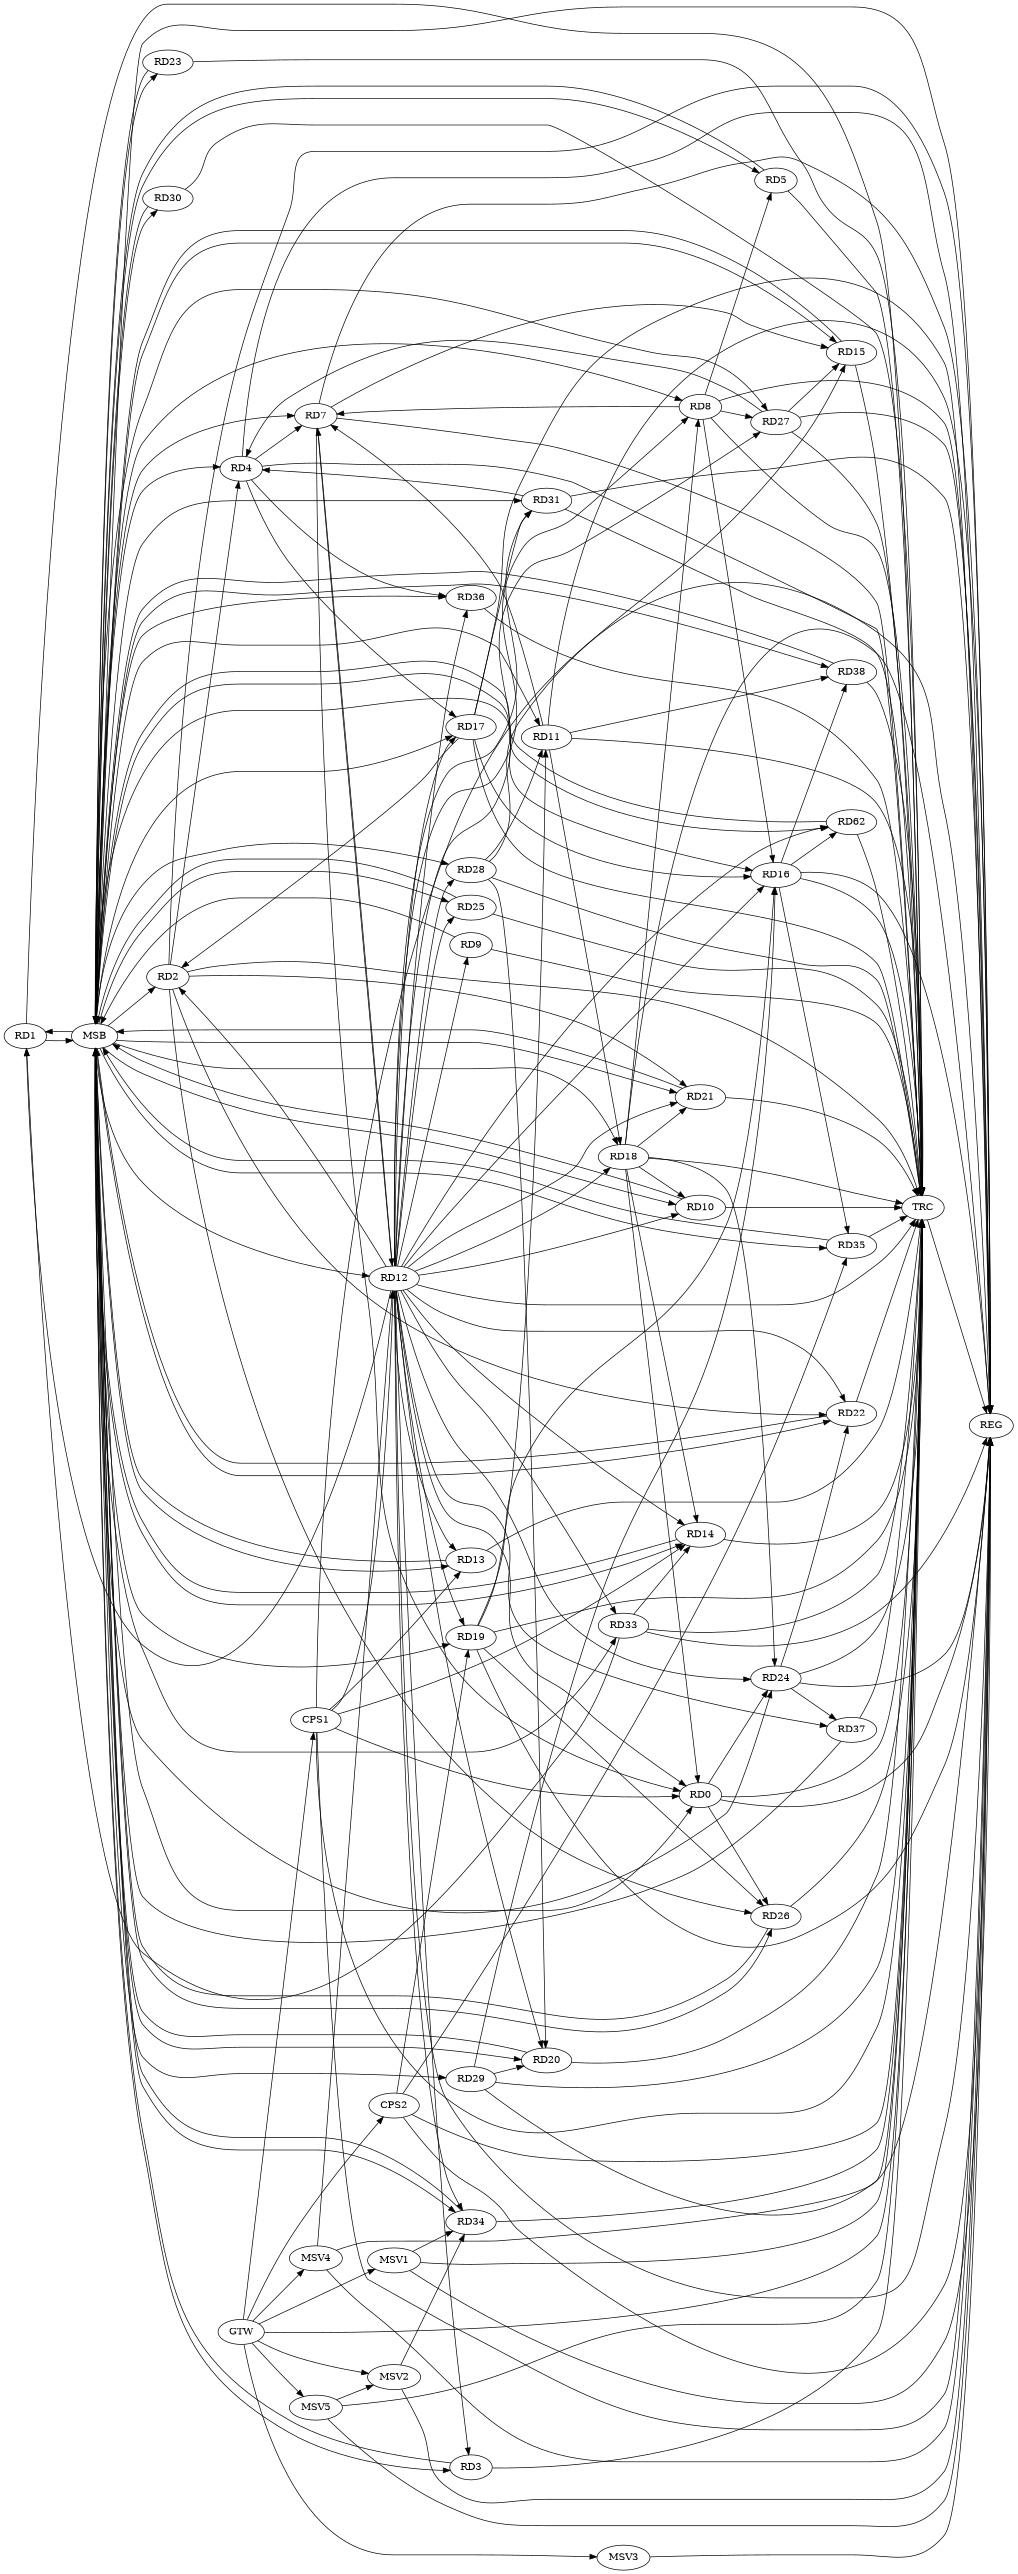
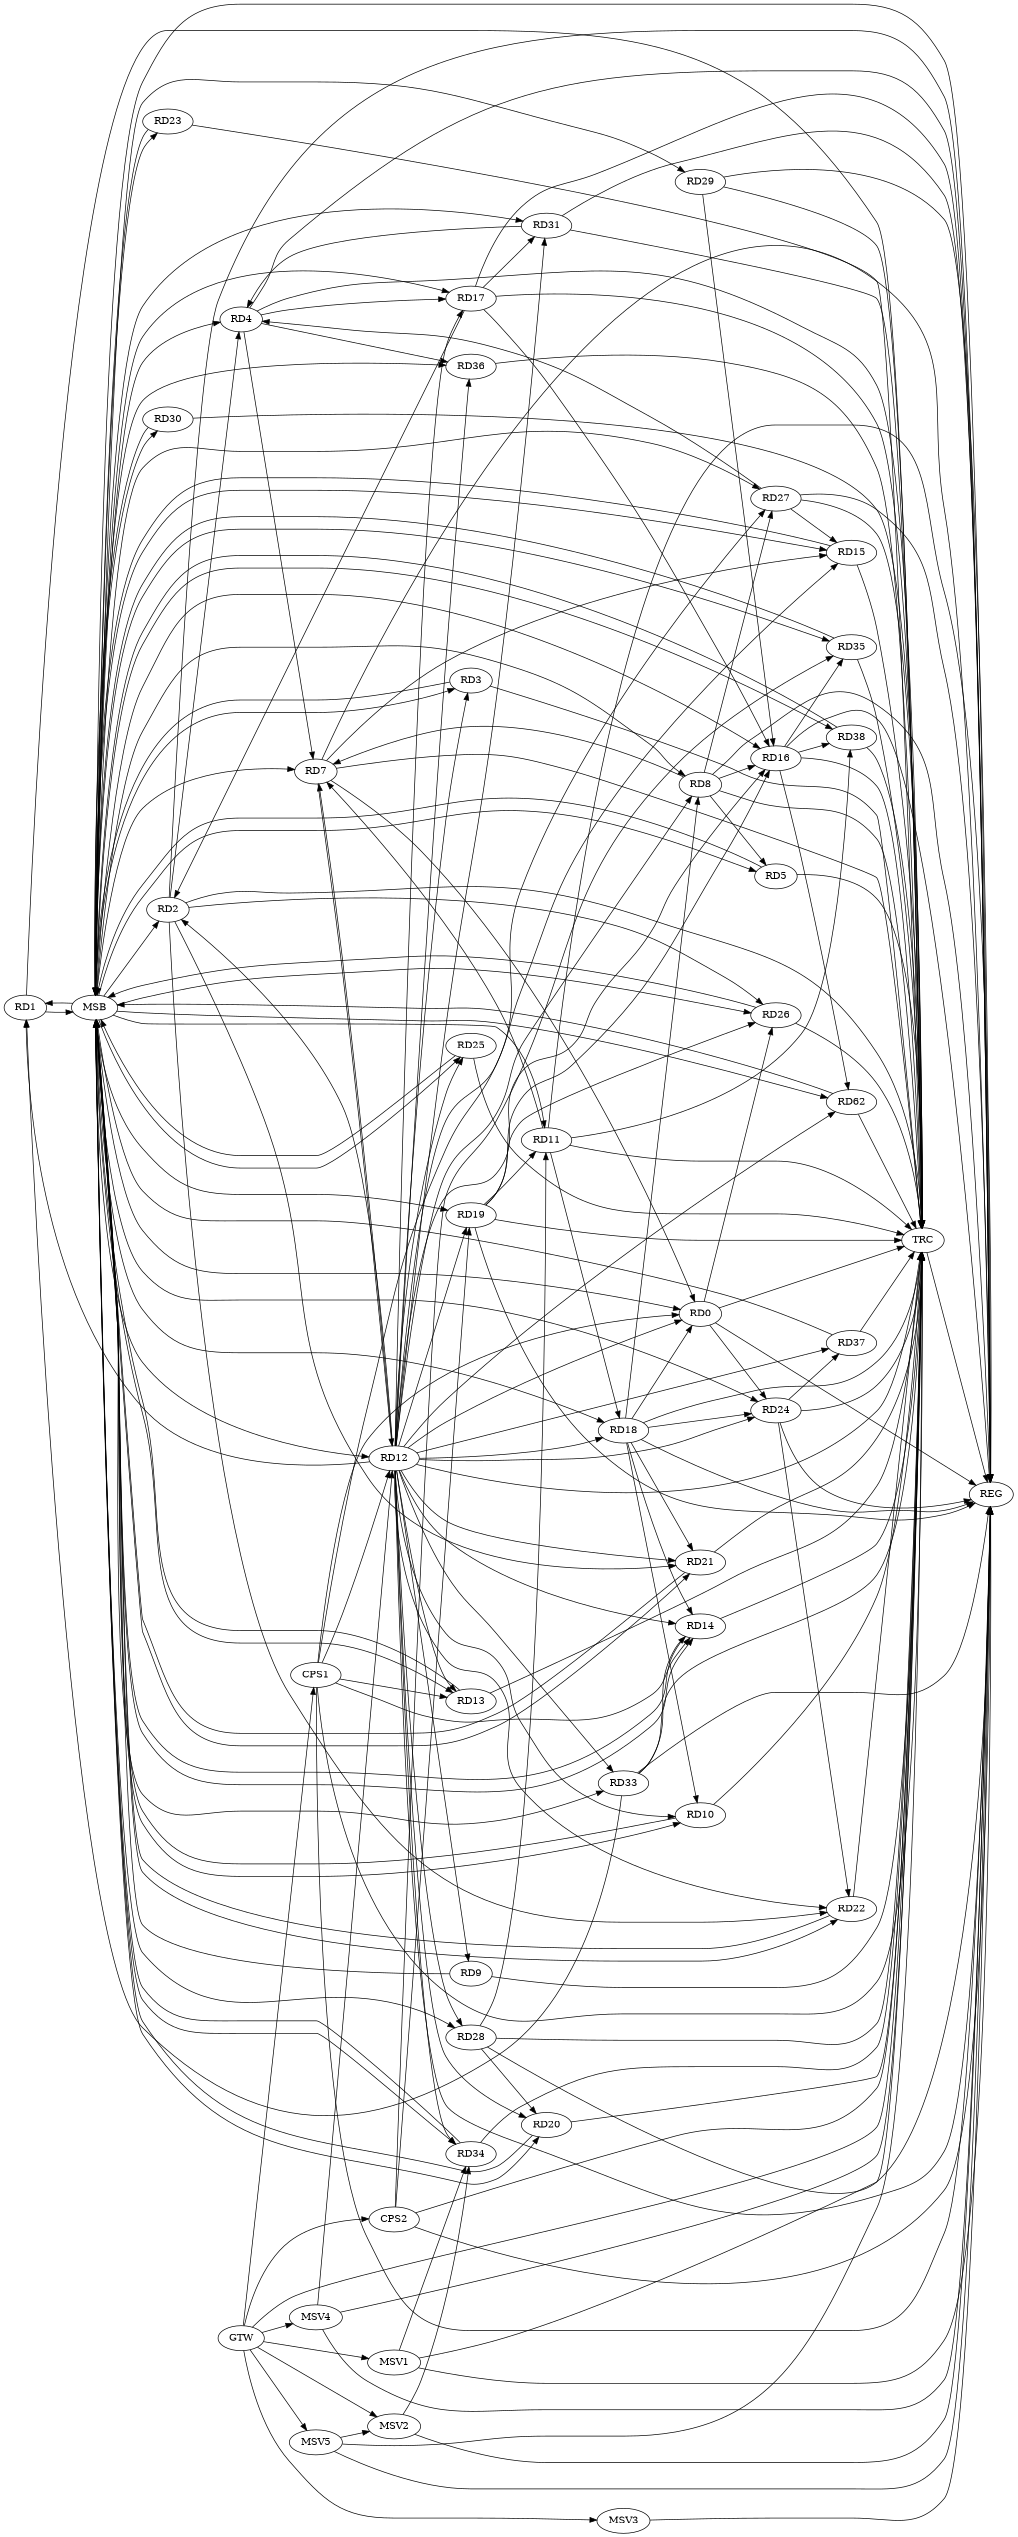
edge "RD29" -> "RD20": removed
